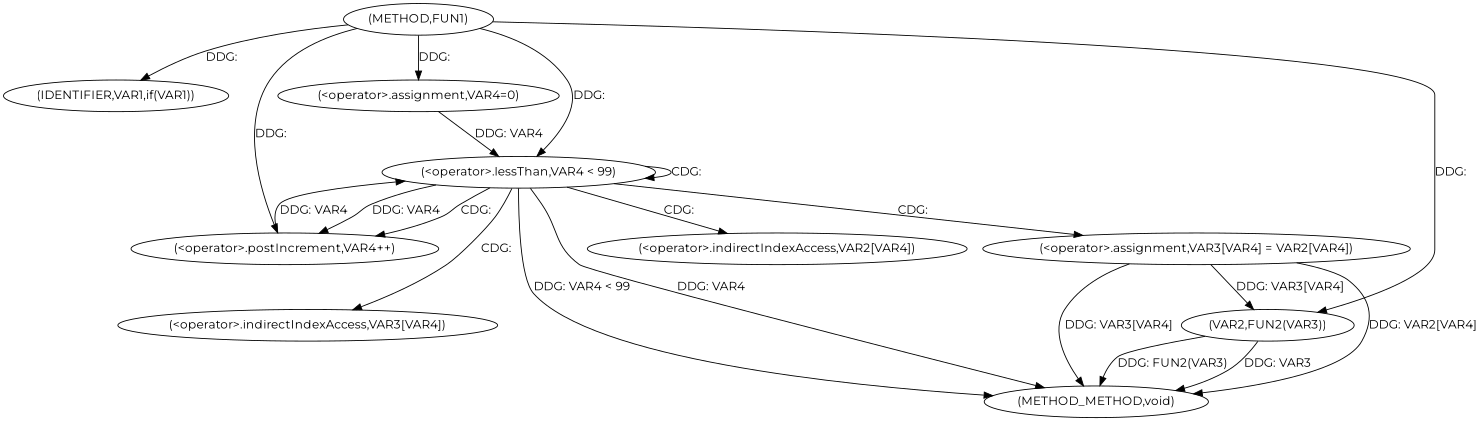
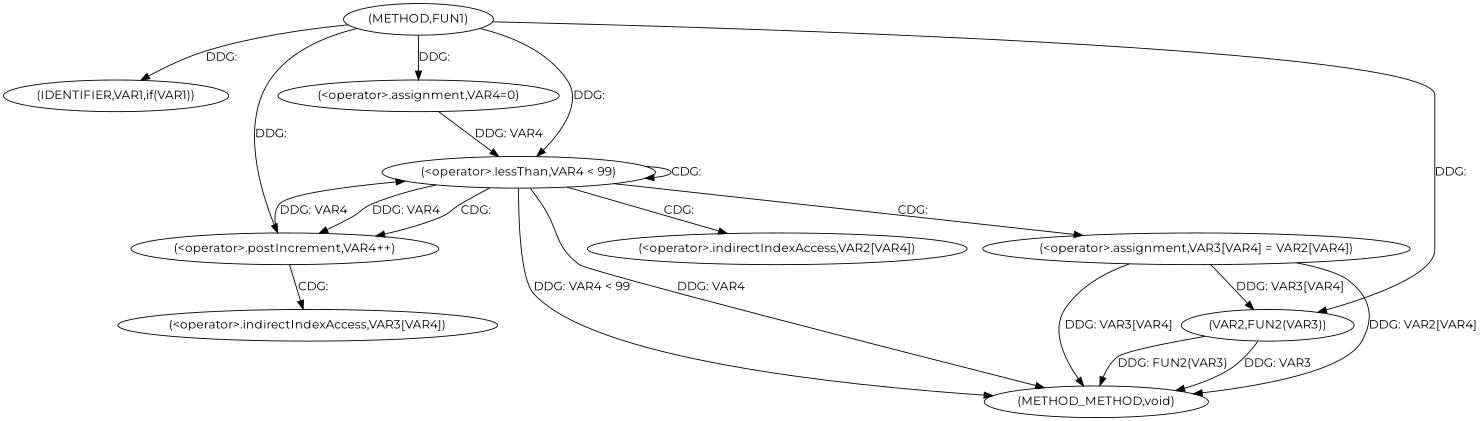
edge "(<operator>.lessThan,VAR4 < 99)" -> "(<operator>.indirectIndexAccess,VAR3[VAR4])": now "(<operator>.postIncrement,VAR4++)" -> "(<operator>.indirectIndexAccess,VAR3[VAR4])"
